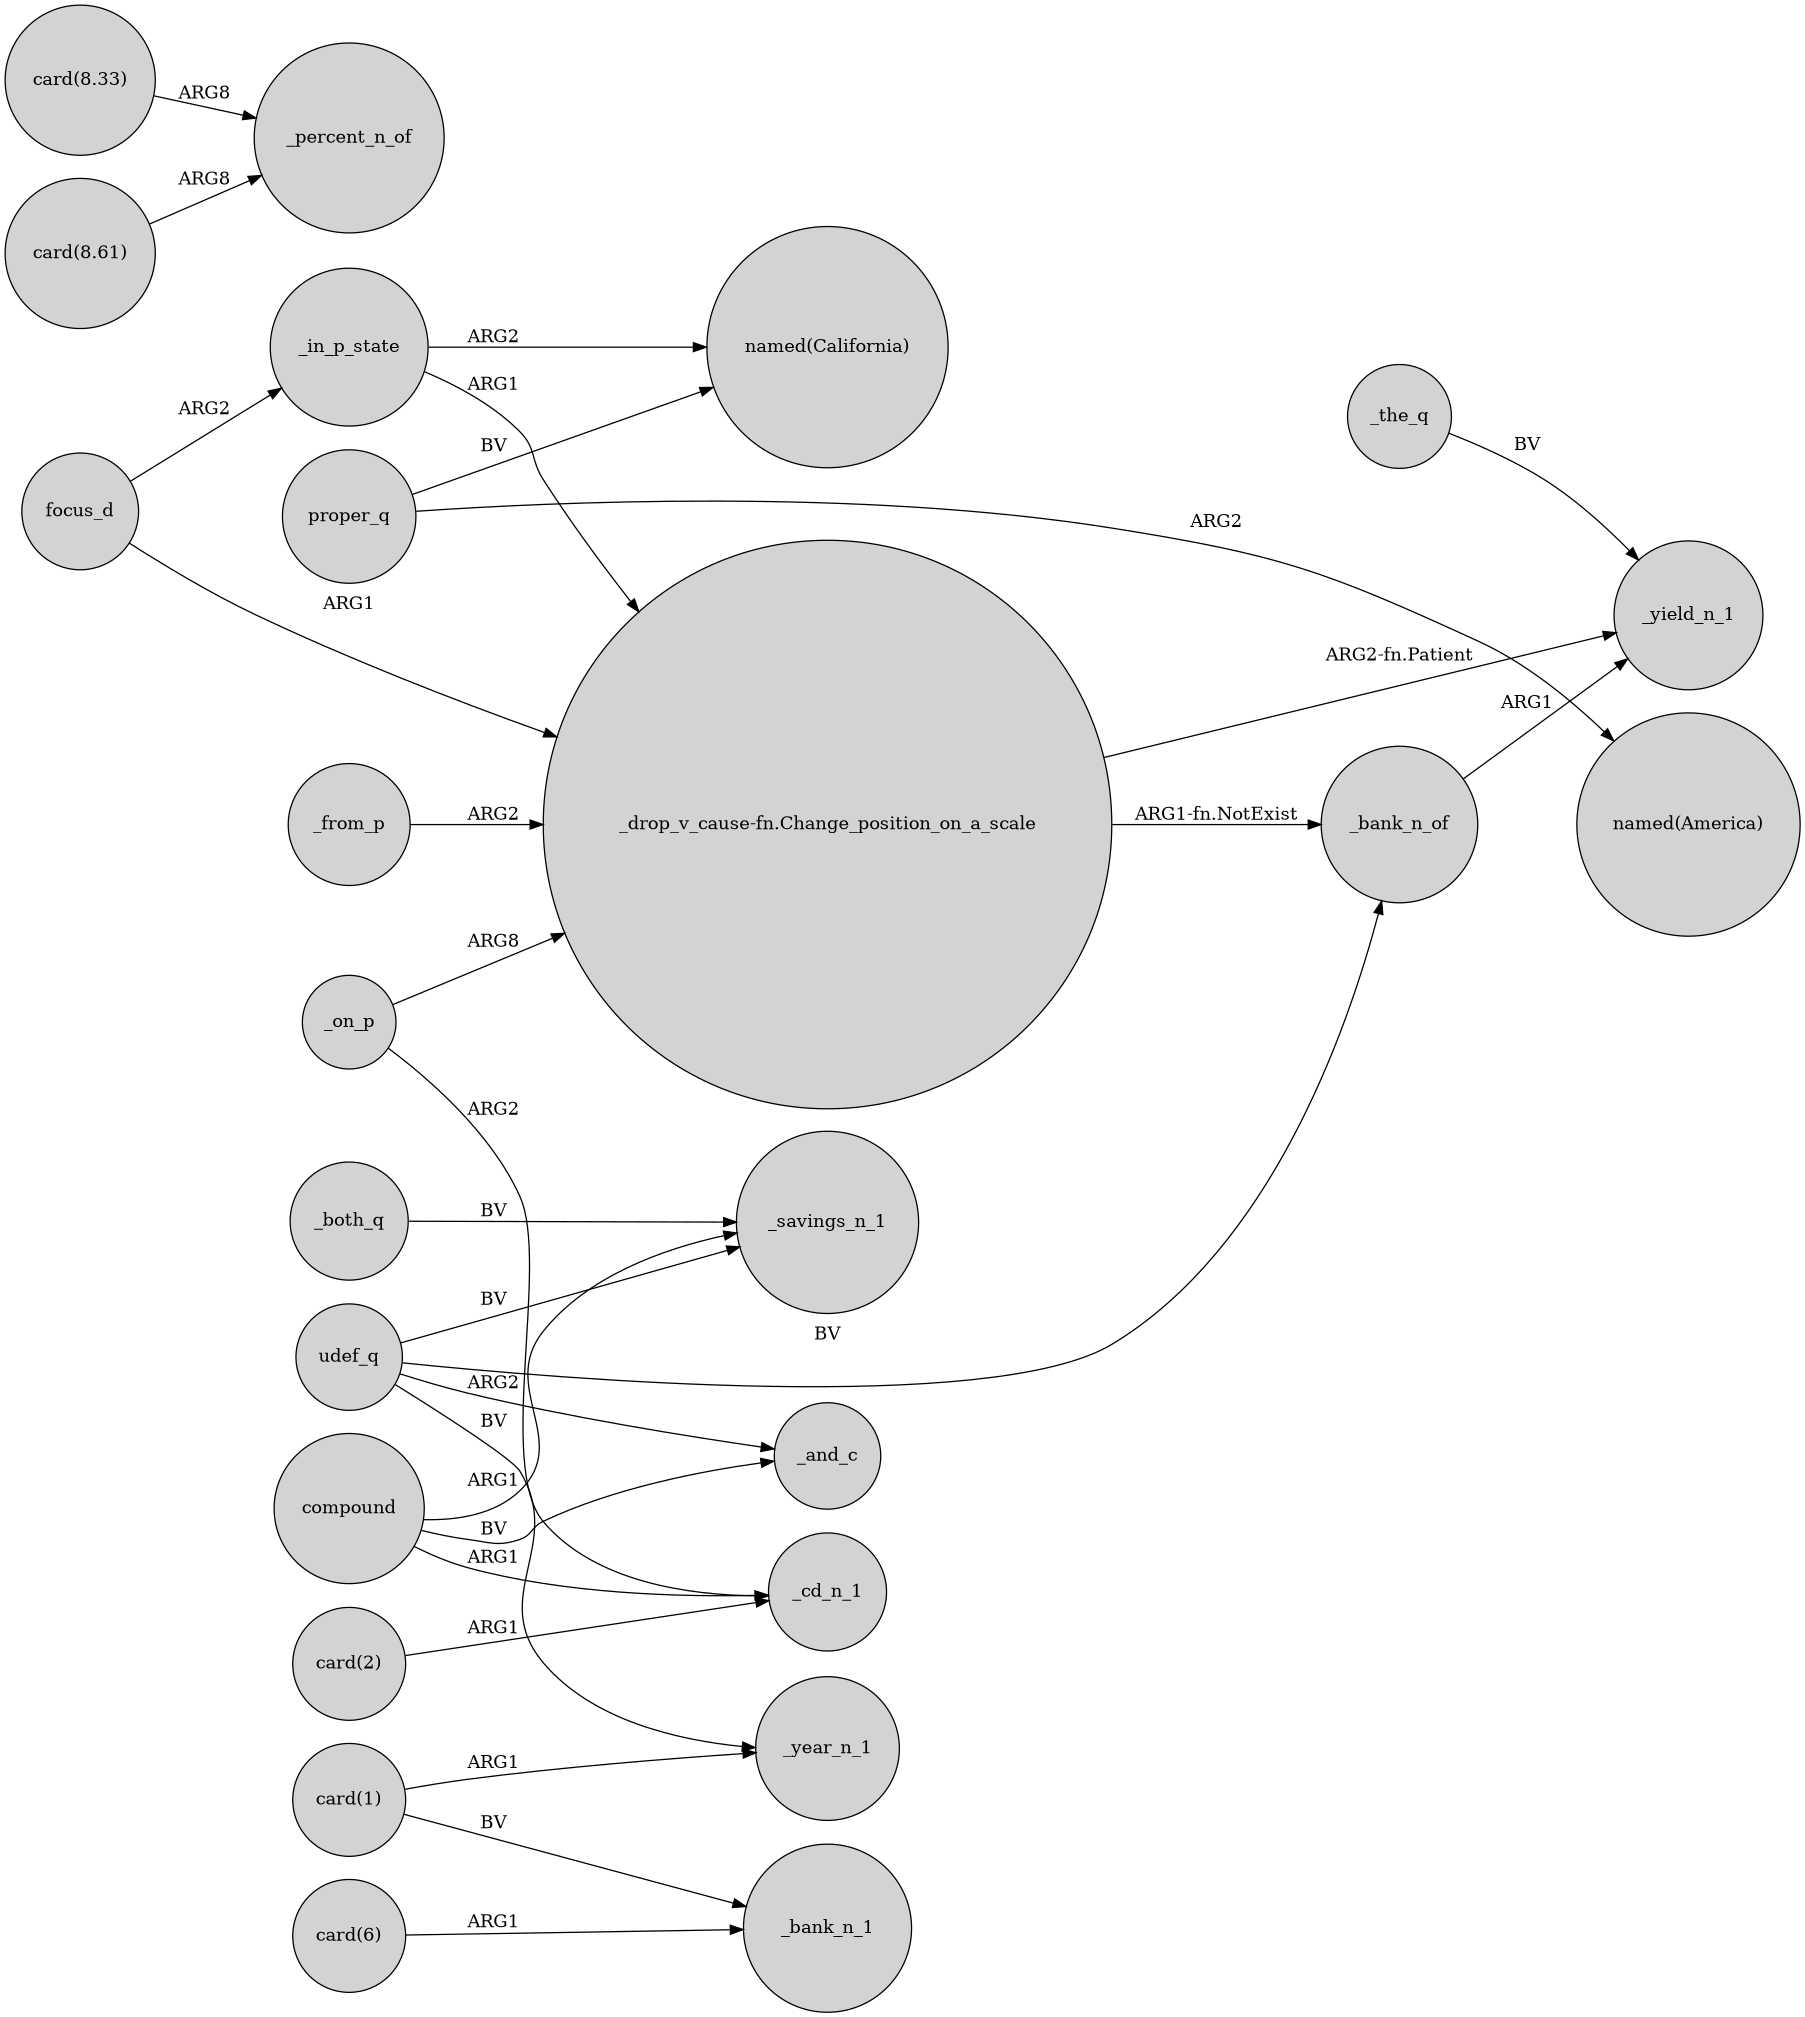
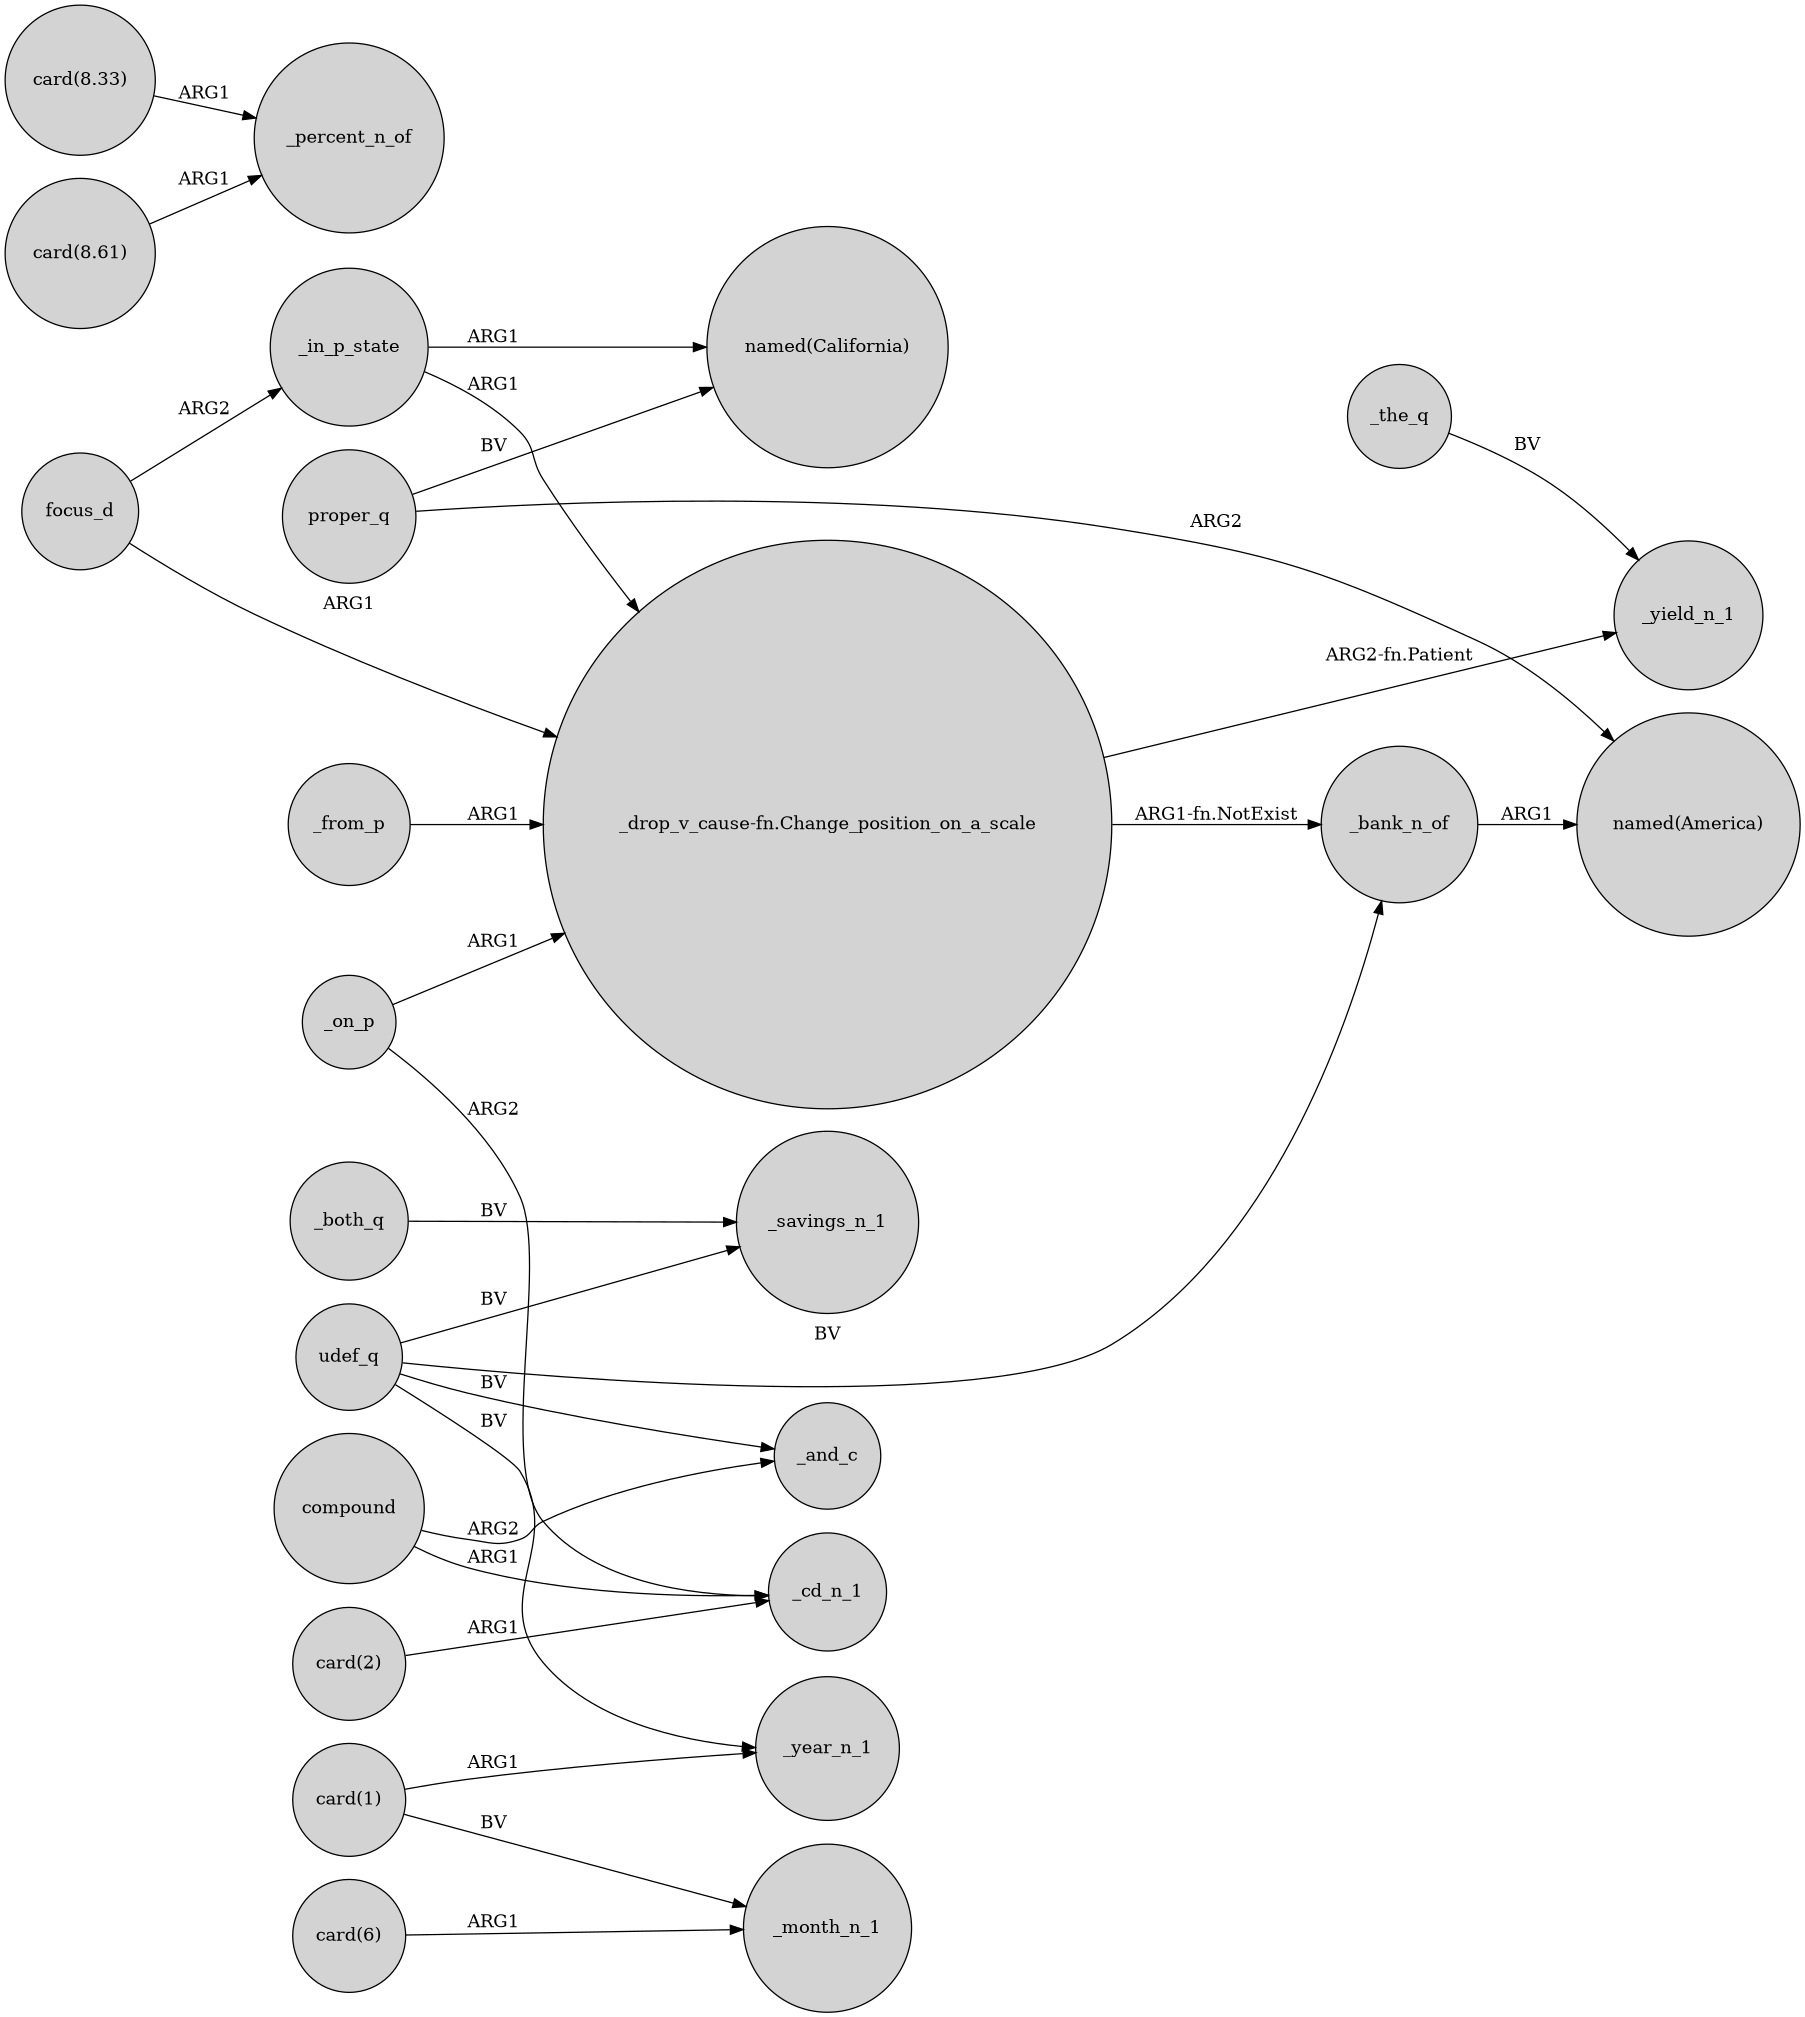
edge "card(8.33)" -> "_percent_n_of": label "ARG8" -> "ARG1"
edge "card(8.61)" -> "_percent_n_of": label "ARG8" -> "ARG1"
edge "_in_p_state" -> "named(California)": label "ARG2" -> "ARG1"
edge "_bank_n_of" -> "_yield_n_1": now "_bank_n_of" -> "named(America)"
edge "_from_p" -> "_drop_v_cause-fn.Change_position_on_a_scale": label "ARG2" -> "ARG1"
edge "_on_p" -> "_drop_v_cause-fn.Change_position_on_a_scale": label "ARG8" -> "ARG1"
edge "compound" -> "_savings_n_1": removed, label "ARG1"
edge "udef_q" -> "_and_c": label "ARG2" -> "BV"
edge "compound" -> "_and_c": label "BV" -> "ARG2"
node "_bank_n_1": label "_bank_n_1" -> "_month_n_1"
